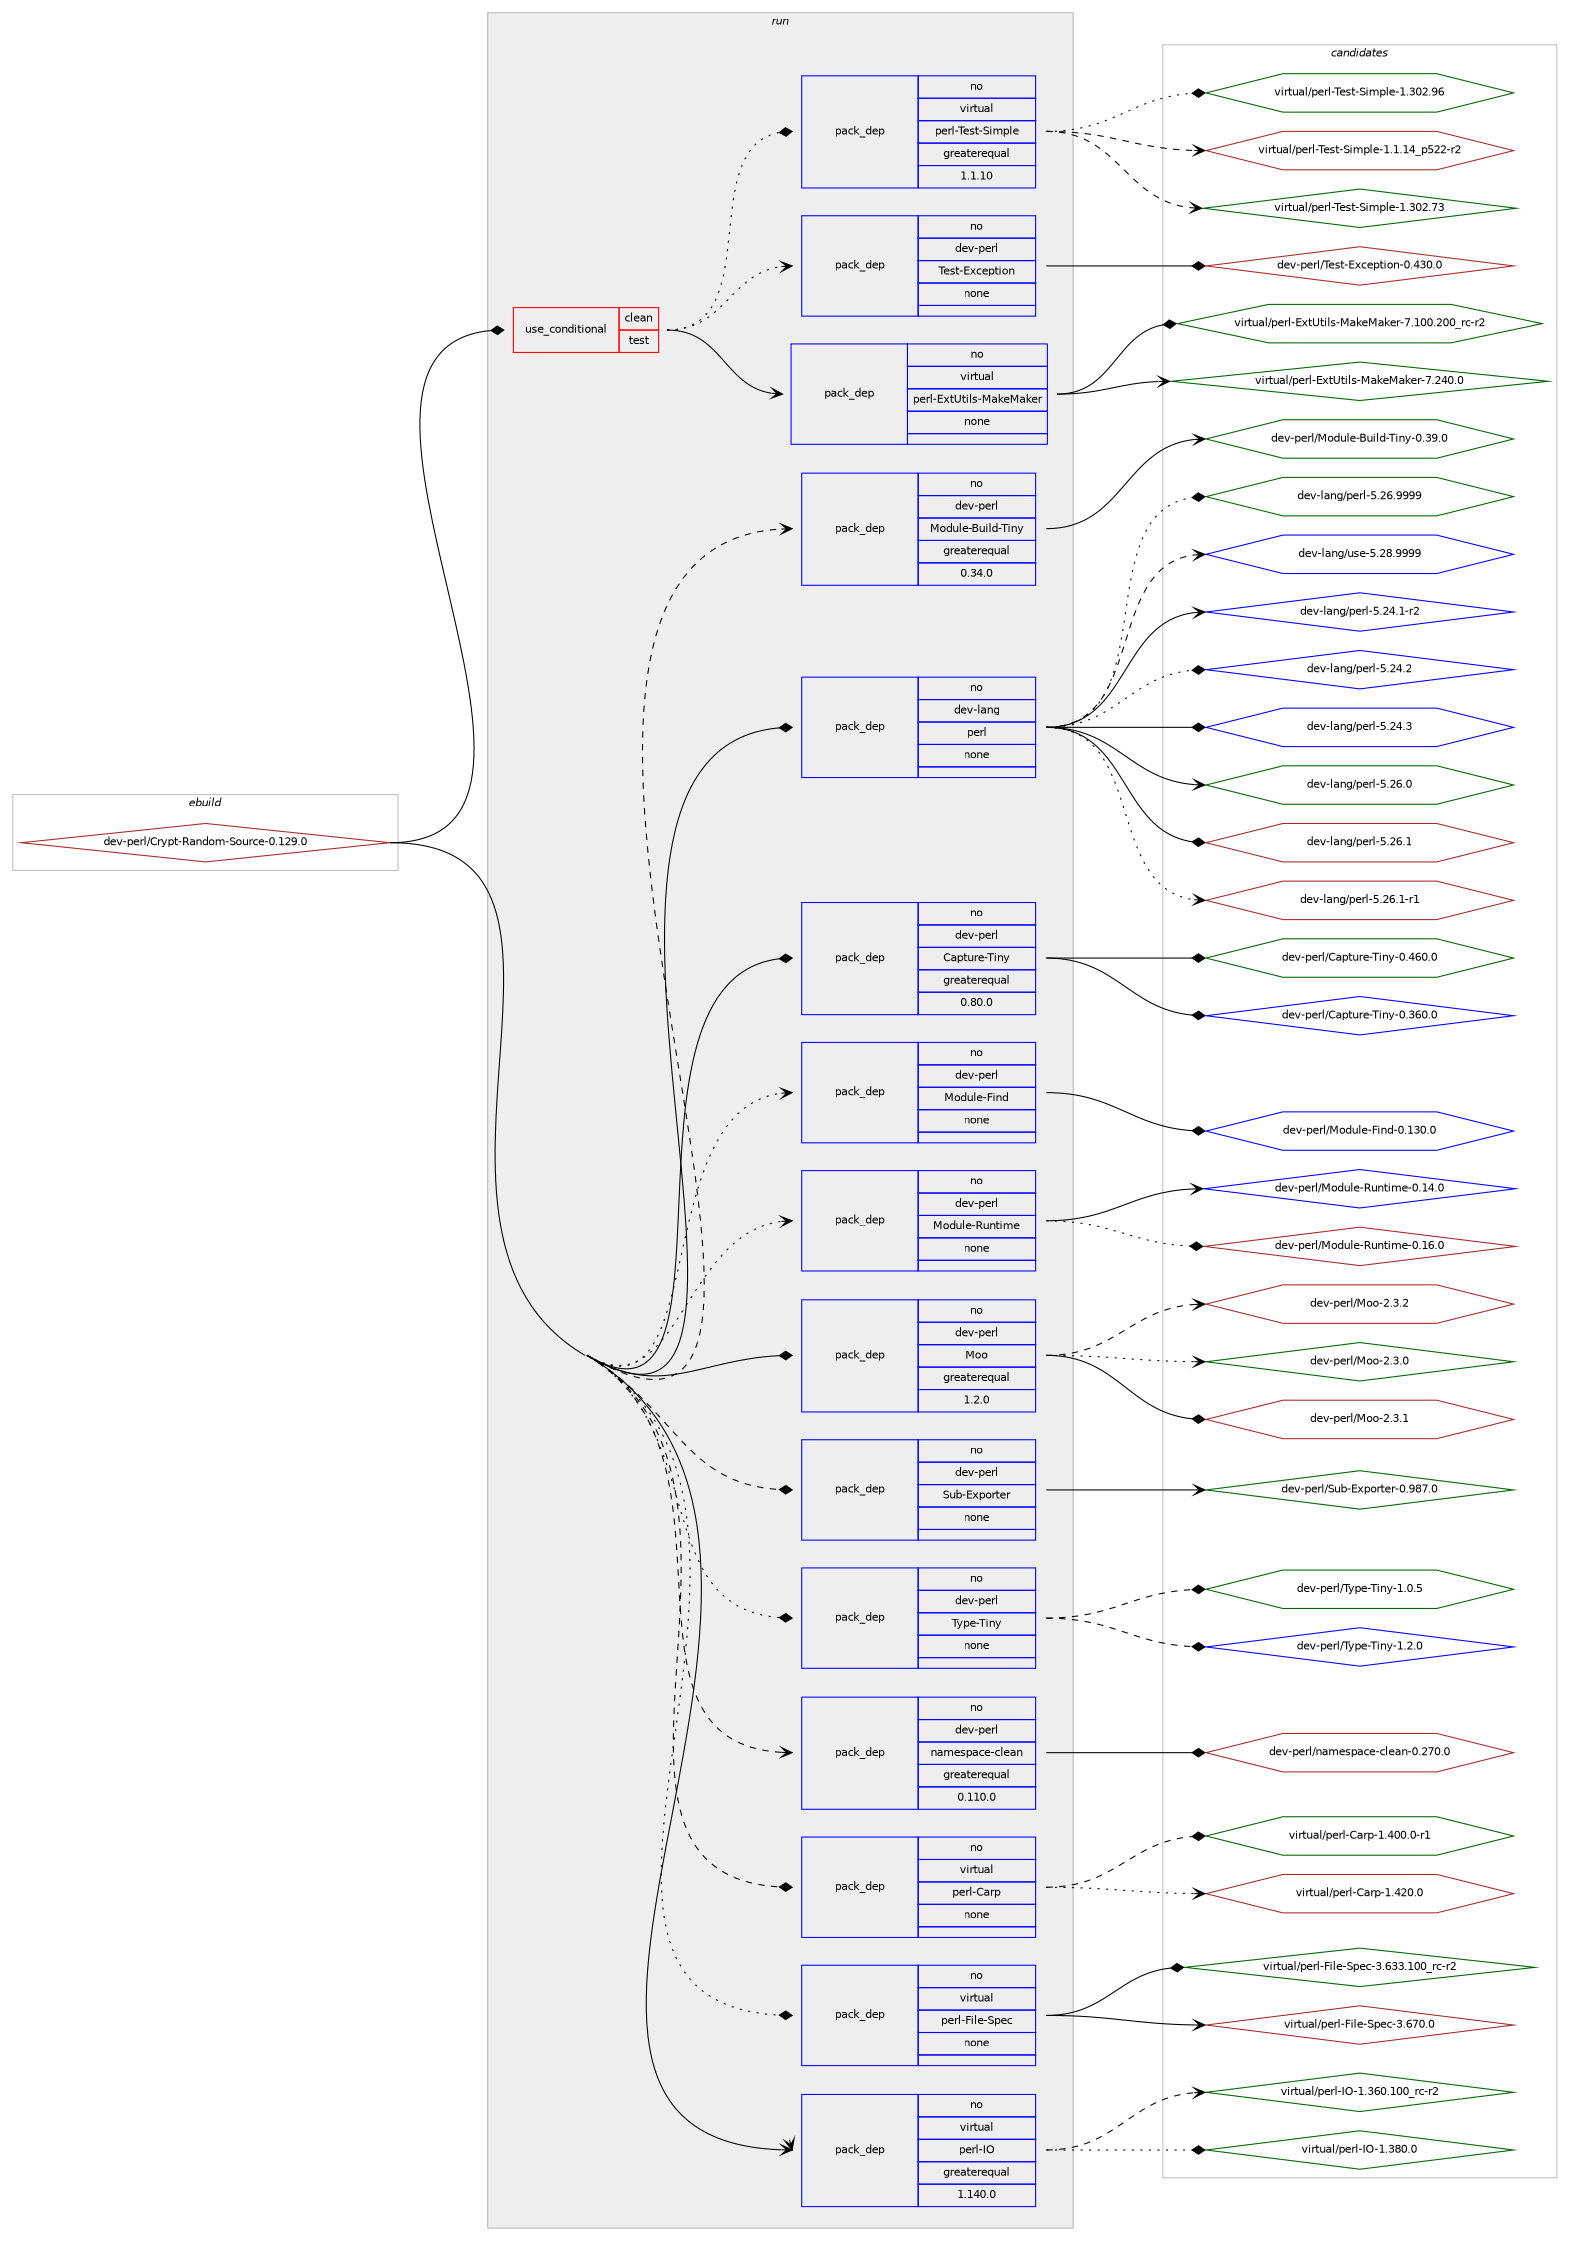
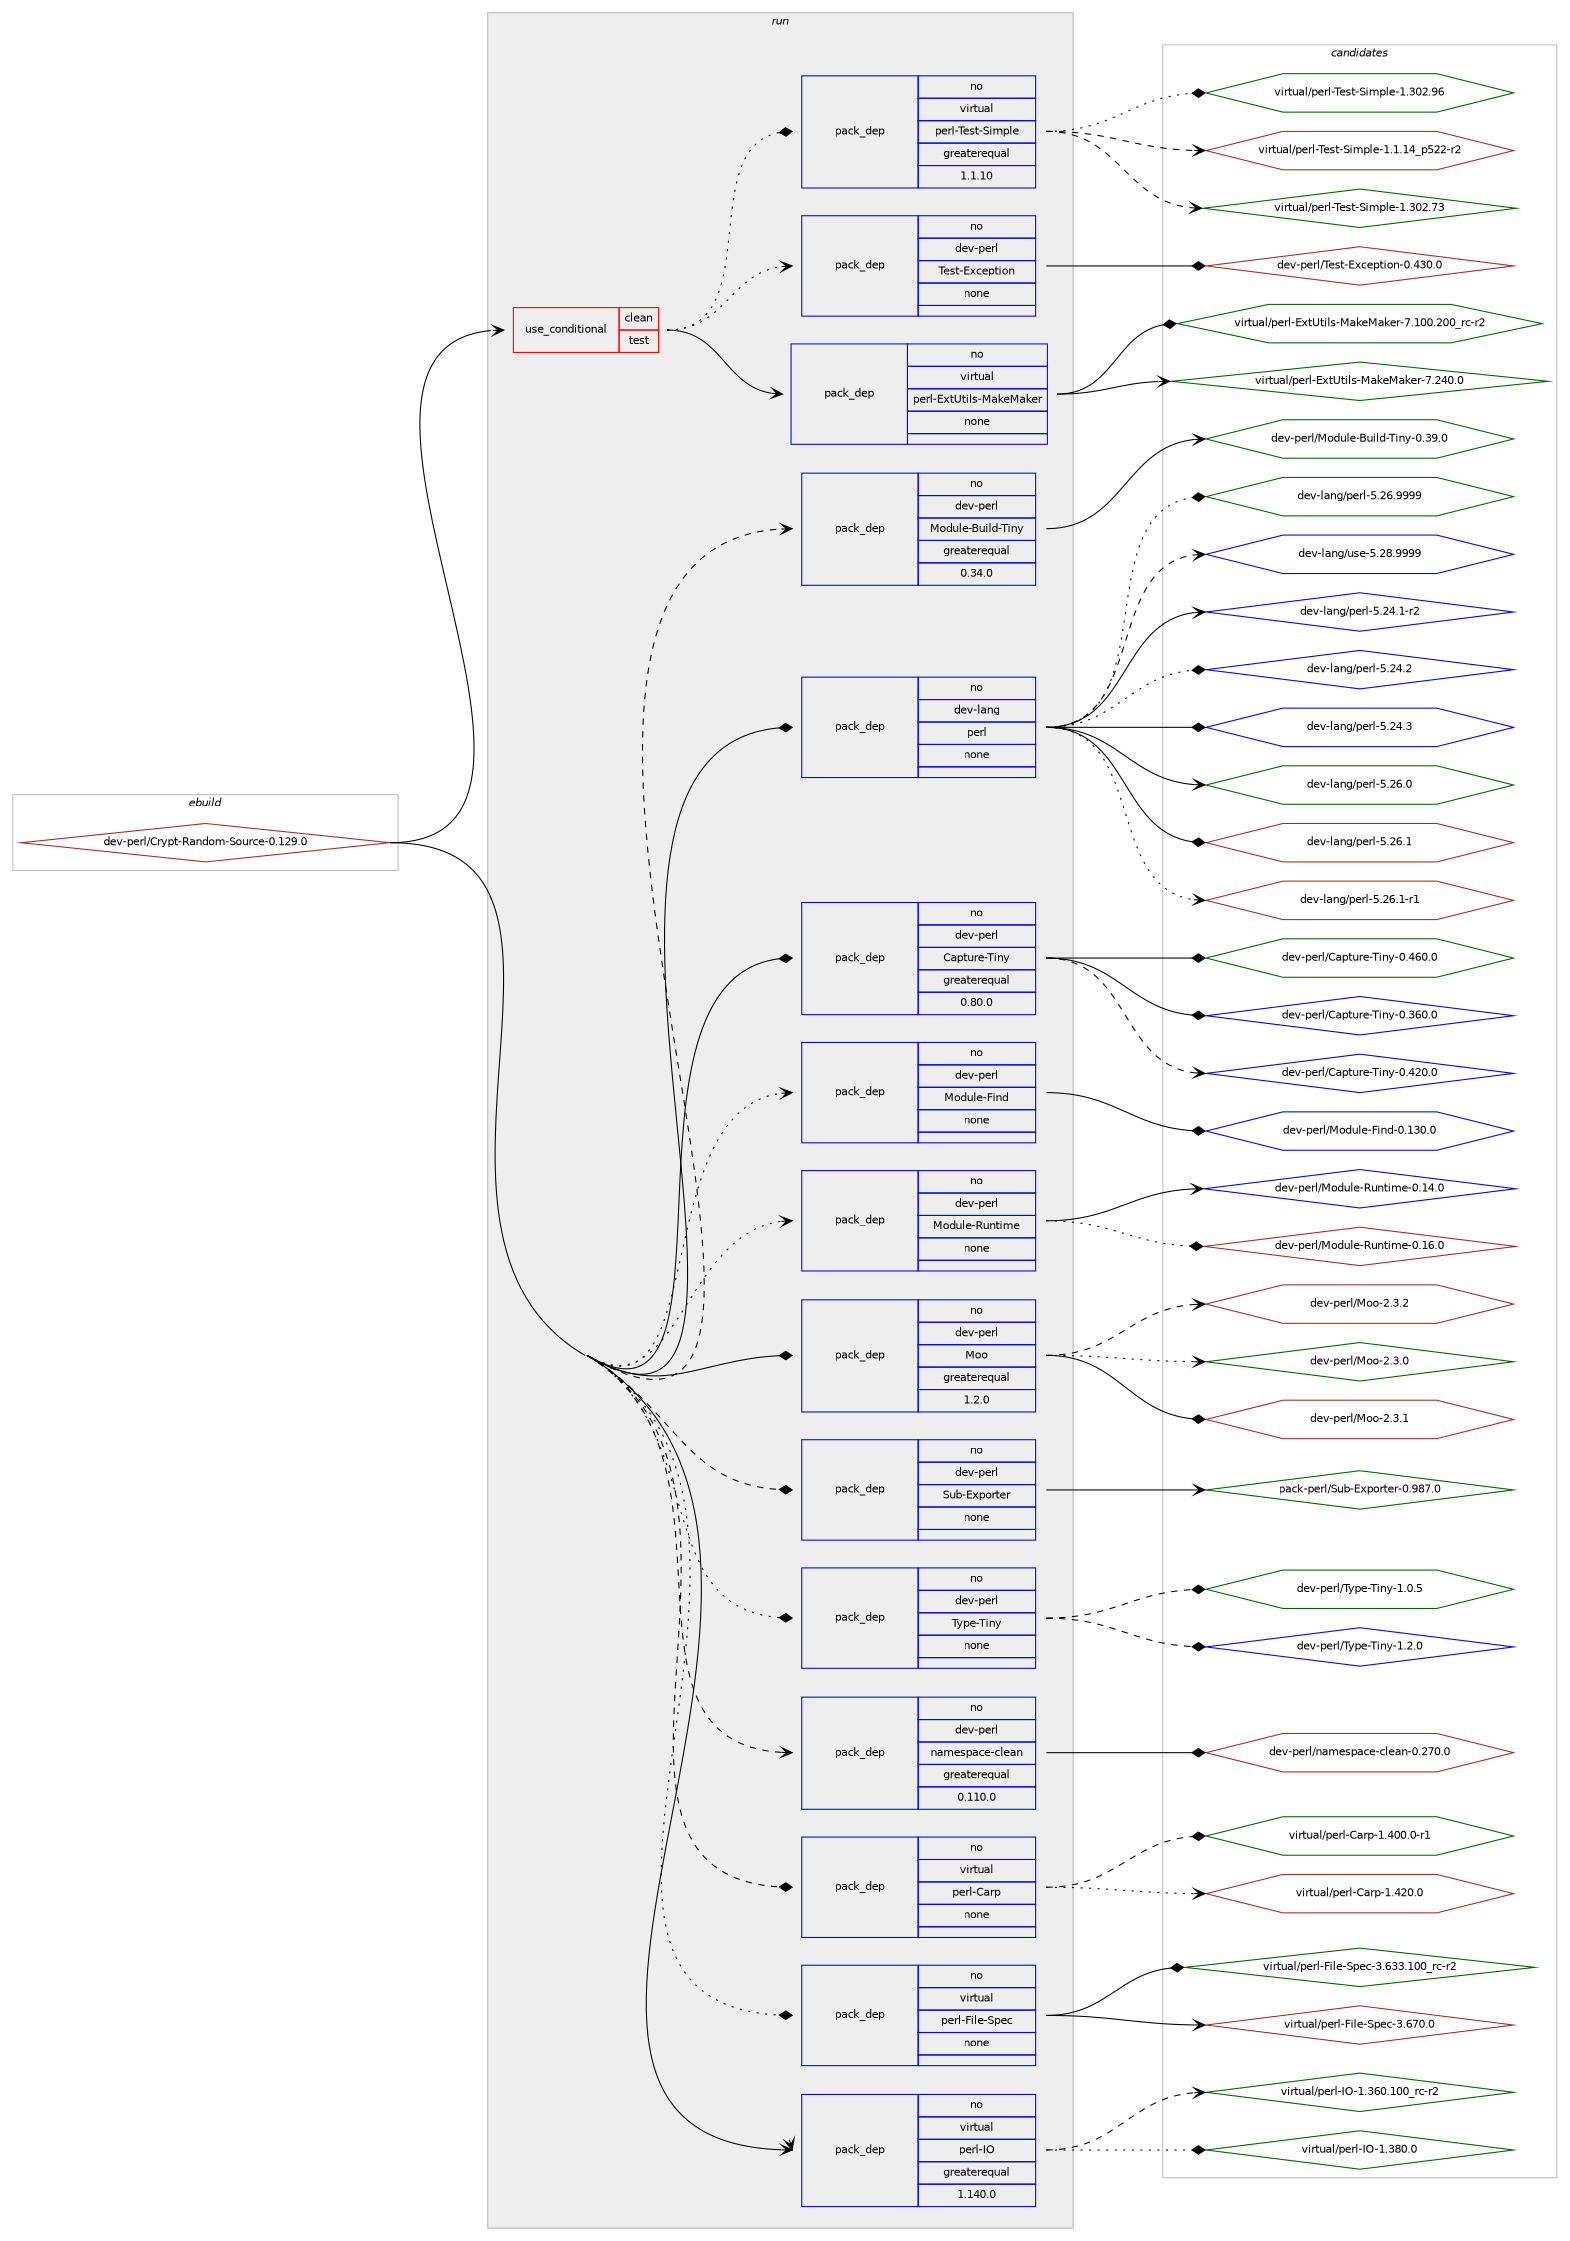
edge "dev-perl/Crypt-Random-Source-0.129.0" -> "use_conditional": arrowhead diamond -> vee
node "dev-perl/Capture-Tiny-0.420.0": added
node "dev-perl/Sub-Exporter-0.987.0": label "dev-perl/Sub-Exporter-0.987.0" -> "pack-perl/Sub-Exporter-0.987.0"
